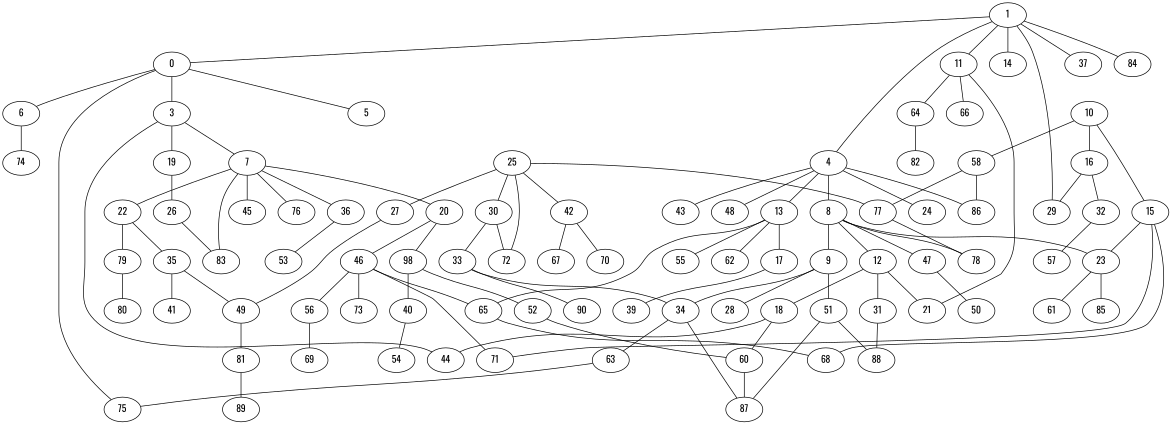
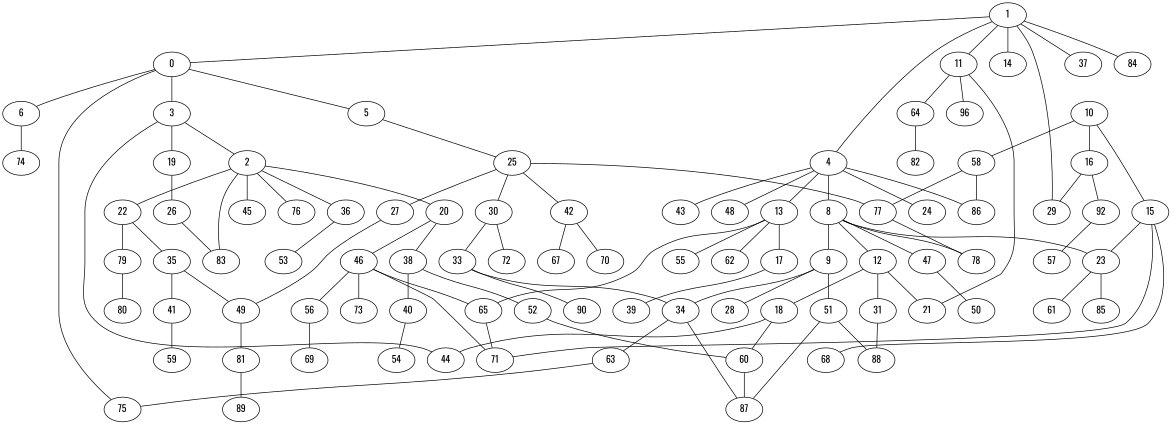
node "66": label "66" -> "96"
node "7": label "7" -> "2"
node "32": label "32" -> "92"
edge "25" -- "72": now "25" -- "5"
node "98": label "98" -> "38"
edge "65" -- "68": now "65" -- "71"
node "59": added
